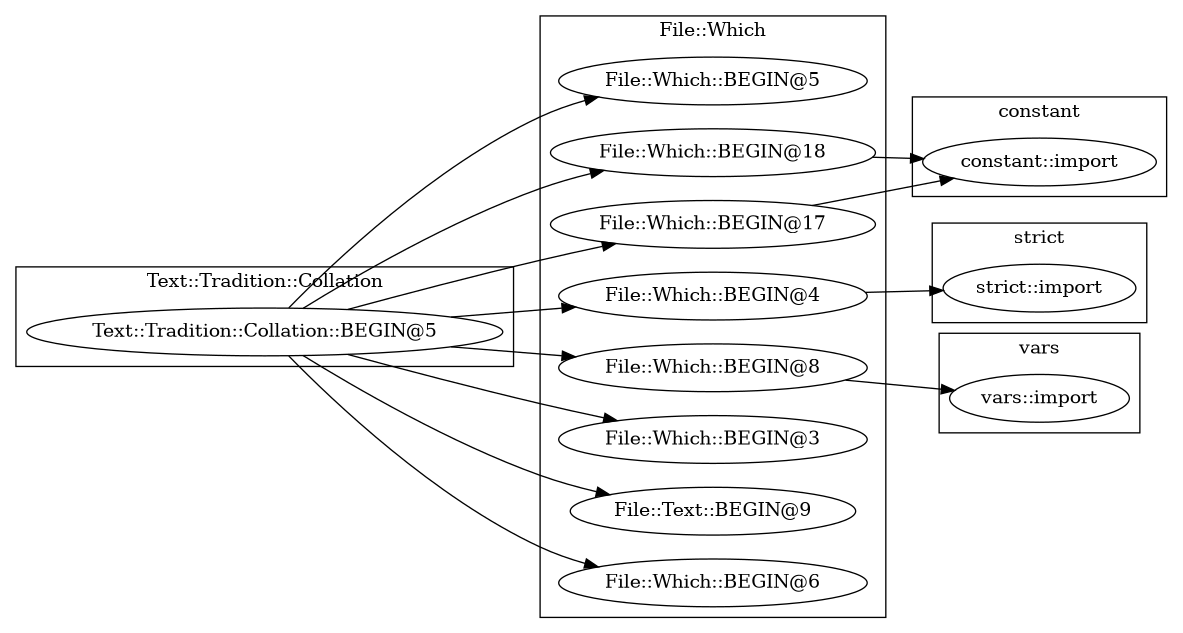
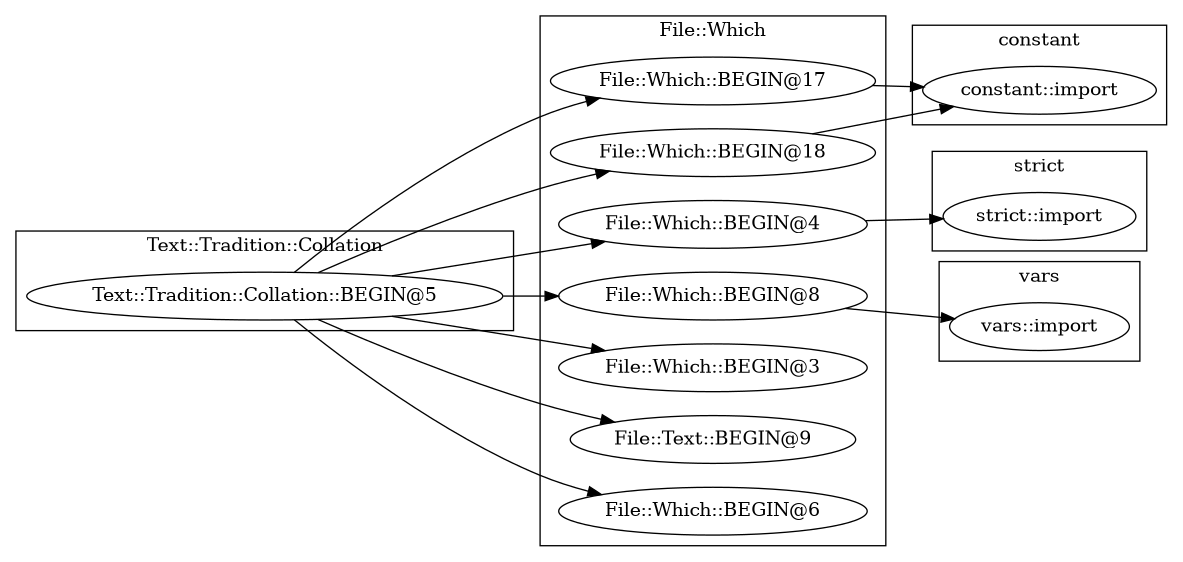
node "File::Which::BEGIN@5": removed
